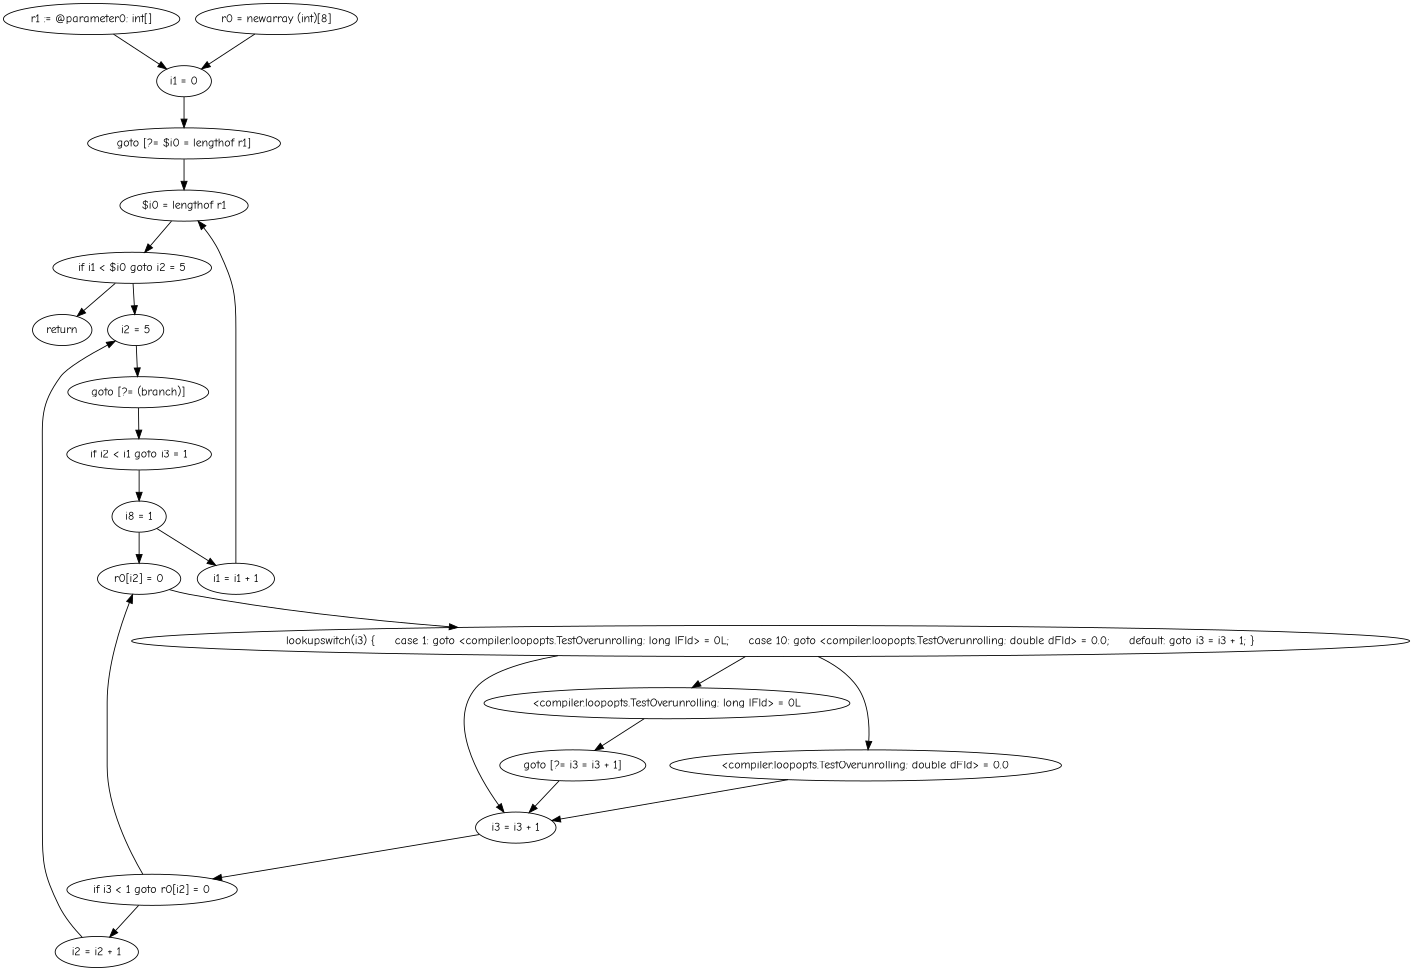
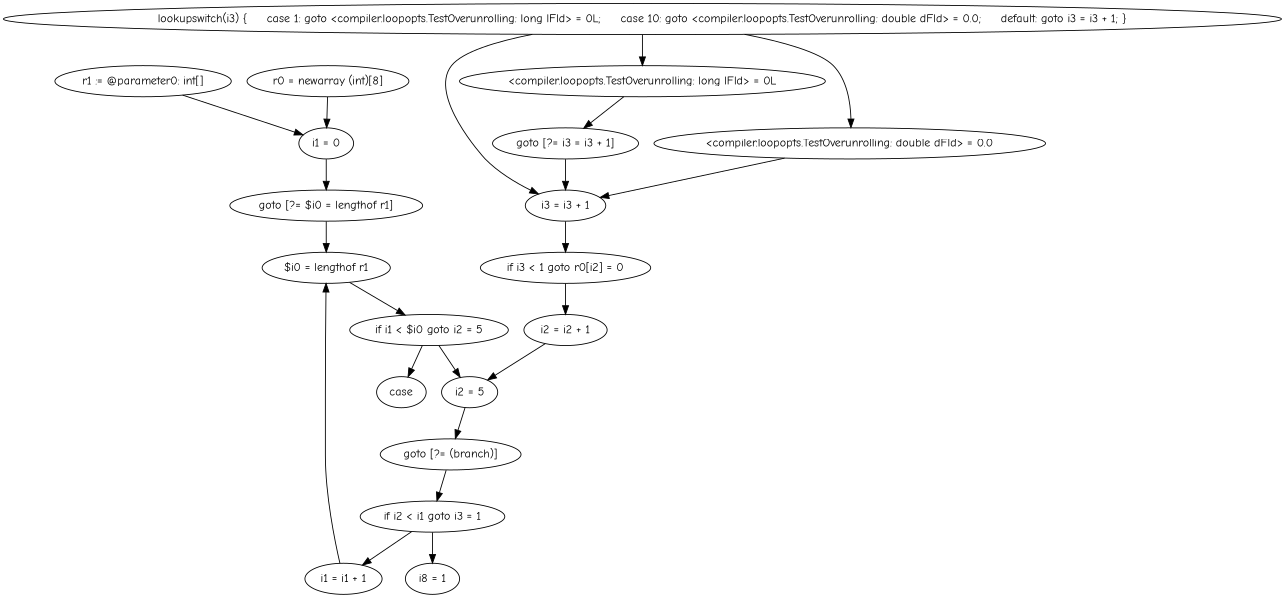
node "return": label "return" -> "case"
edge "i8 = 1" -> "i1 = i1 + 1": now "if i2 < i1 goto i3 = 1" -> "i1 = i1 + 1"
node "r0[i2] = 0": removed
